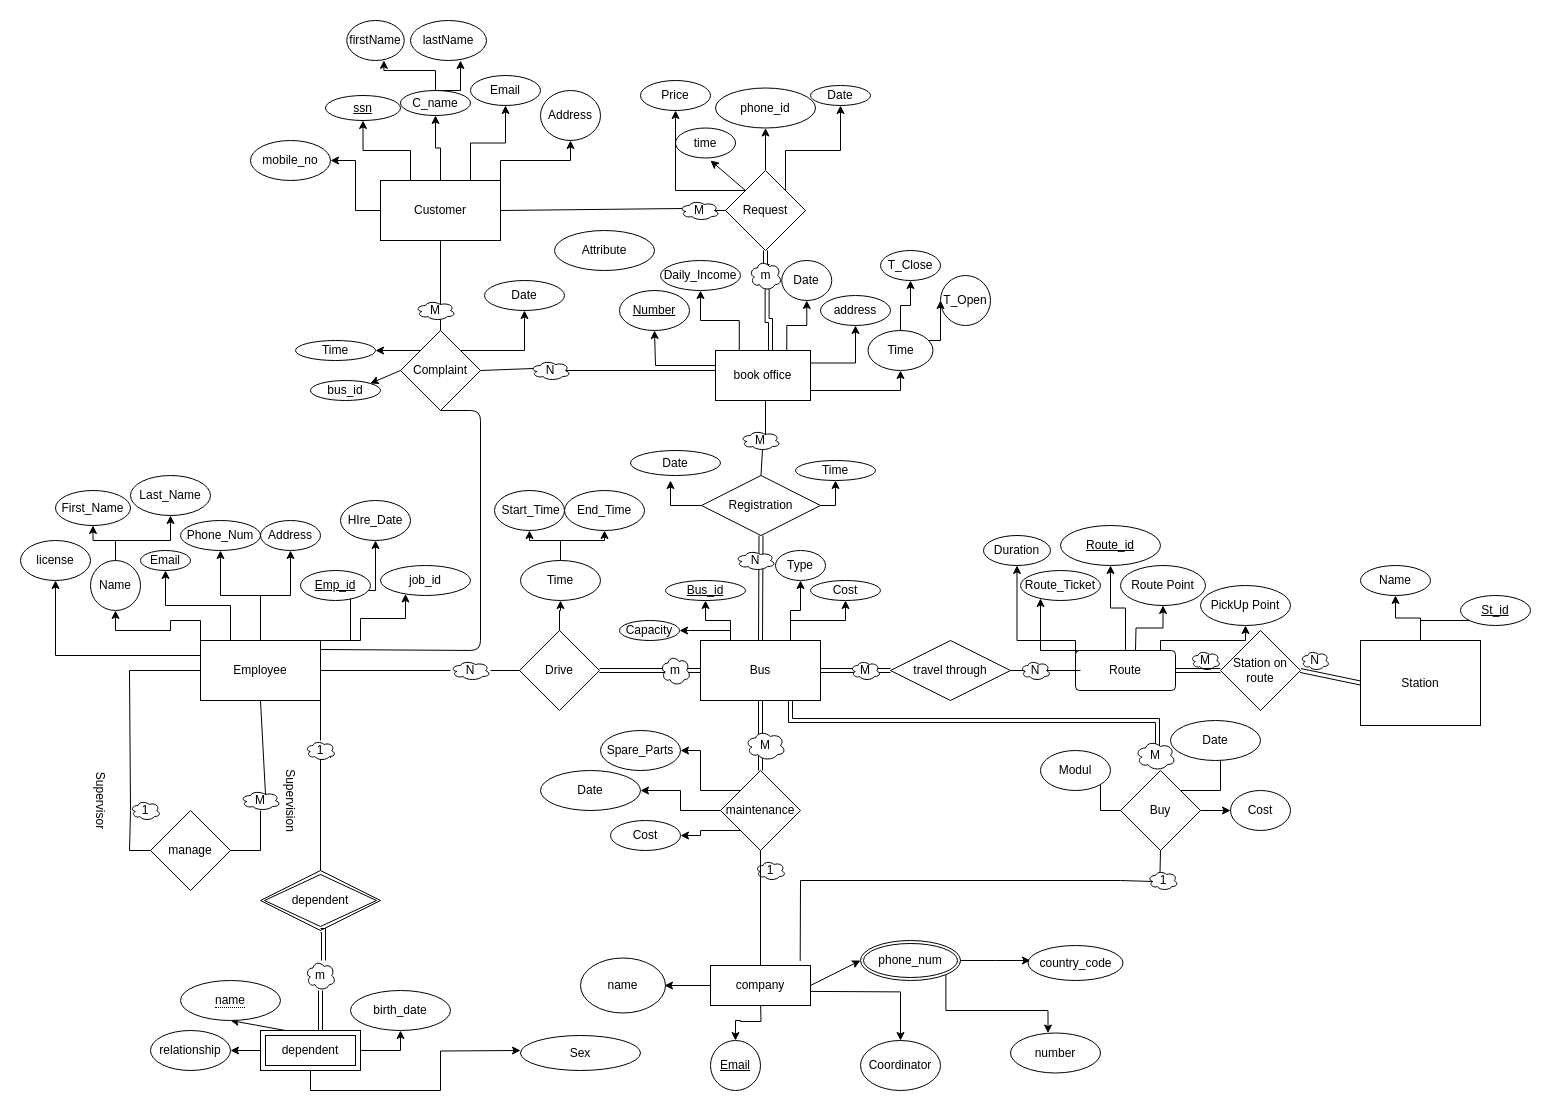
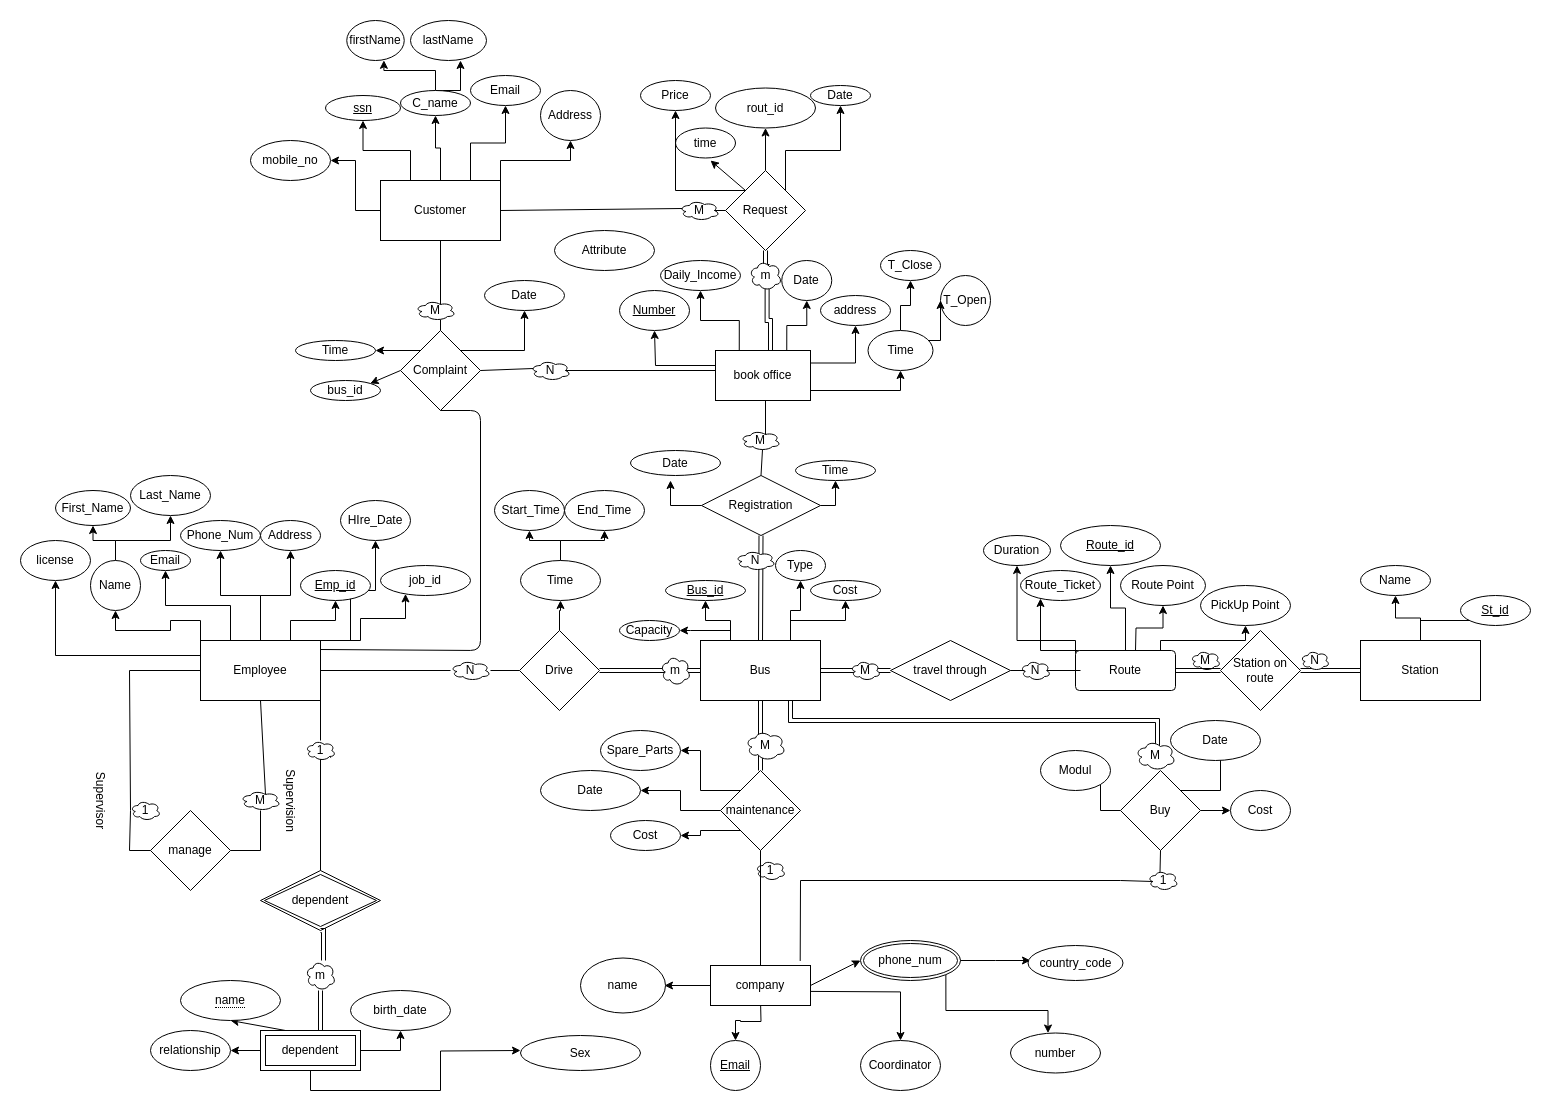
node "phone_id": label "phone_id" -> "rout_id"
edge "Employee" -> "Emp_id": added
node "Station": size 120x85 -> 120x60
